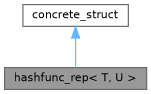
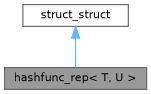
node "concrete_struct": label "concrete_struct" -> "struct_struct"
